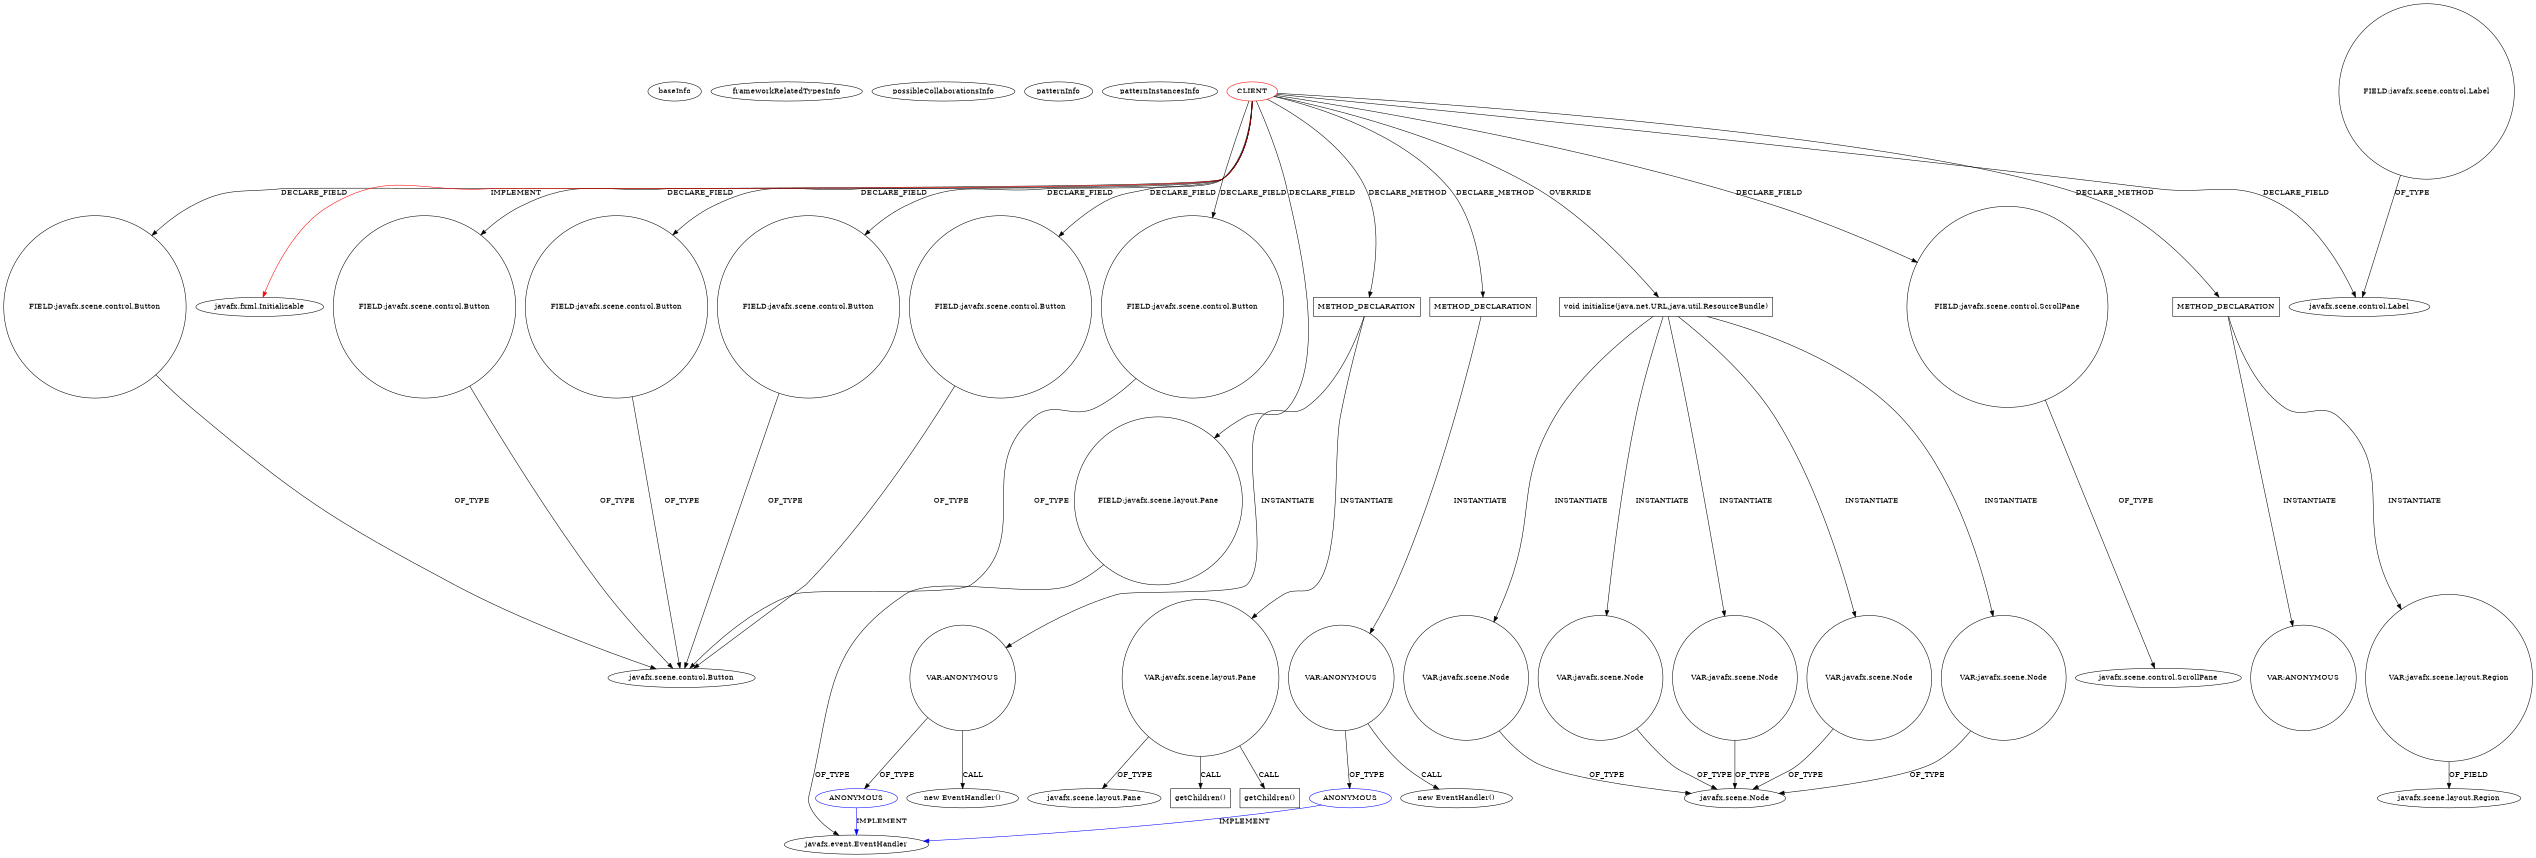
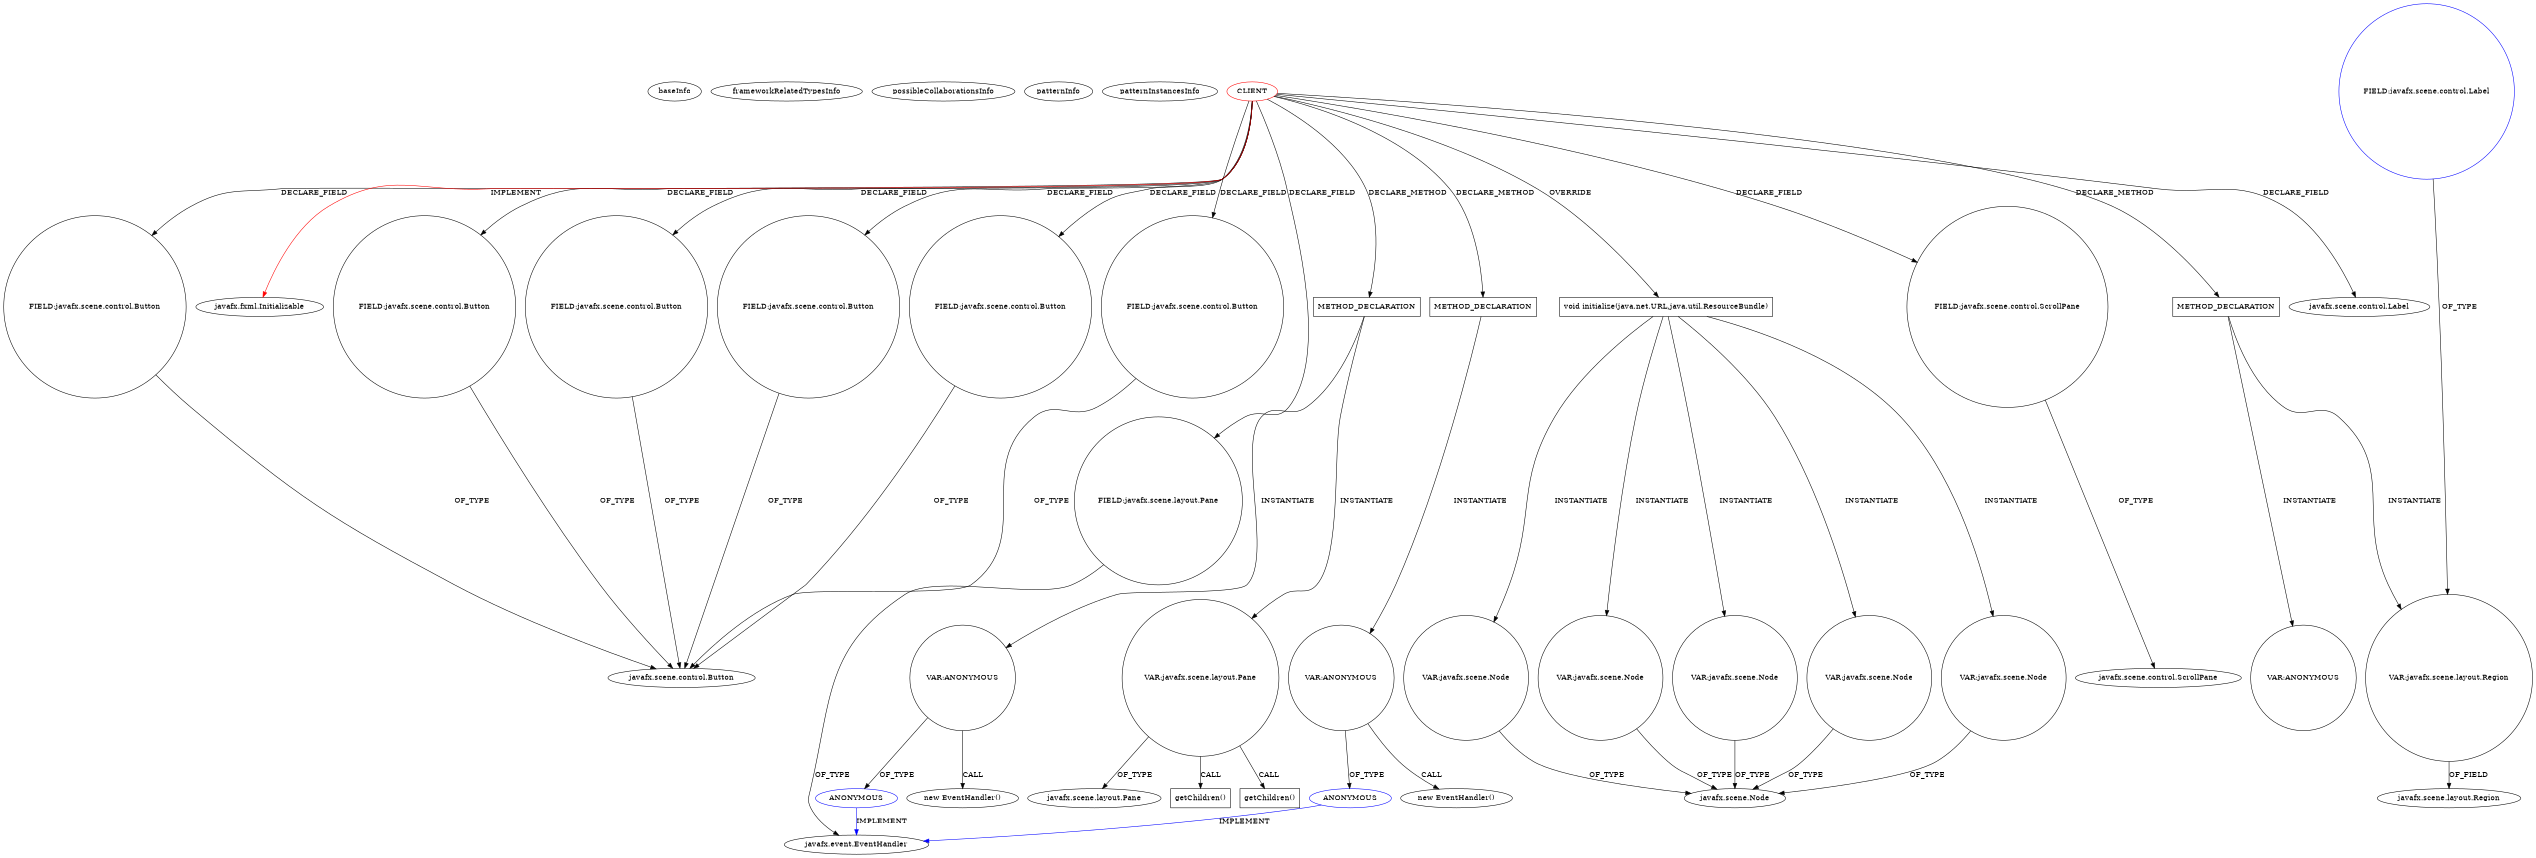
node "FIELD:javafx.scene.control.Label": color black -> blue
edge "FIELD:javafx.scene.control.Label" -> "javafx.scene.control.Label": now "FIELD:javafx.scene.control.Label" -> "VAR:javafx.scene.layout.Region"
